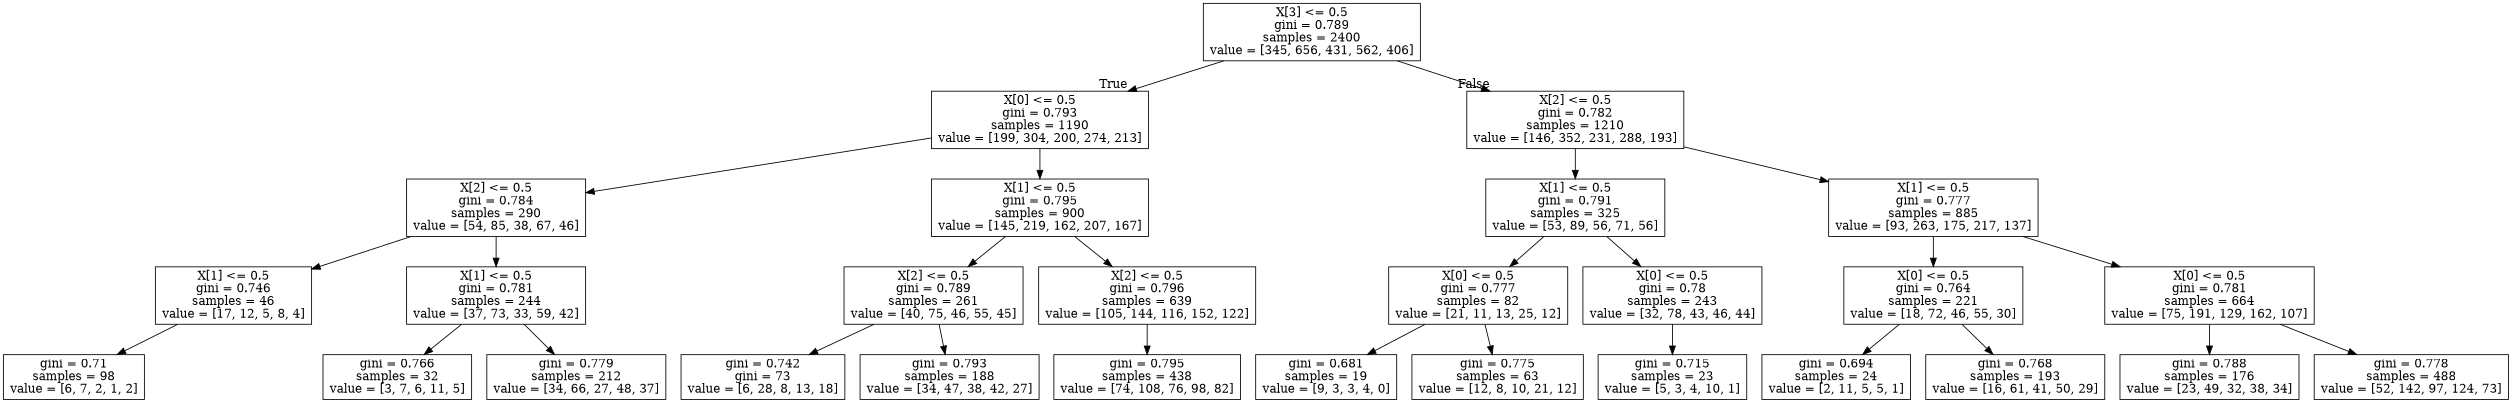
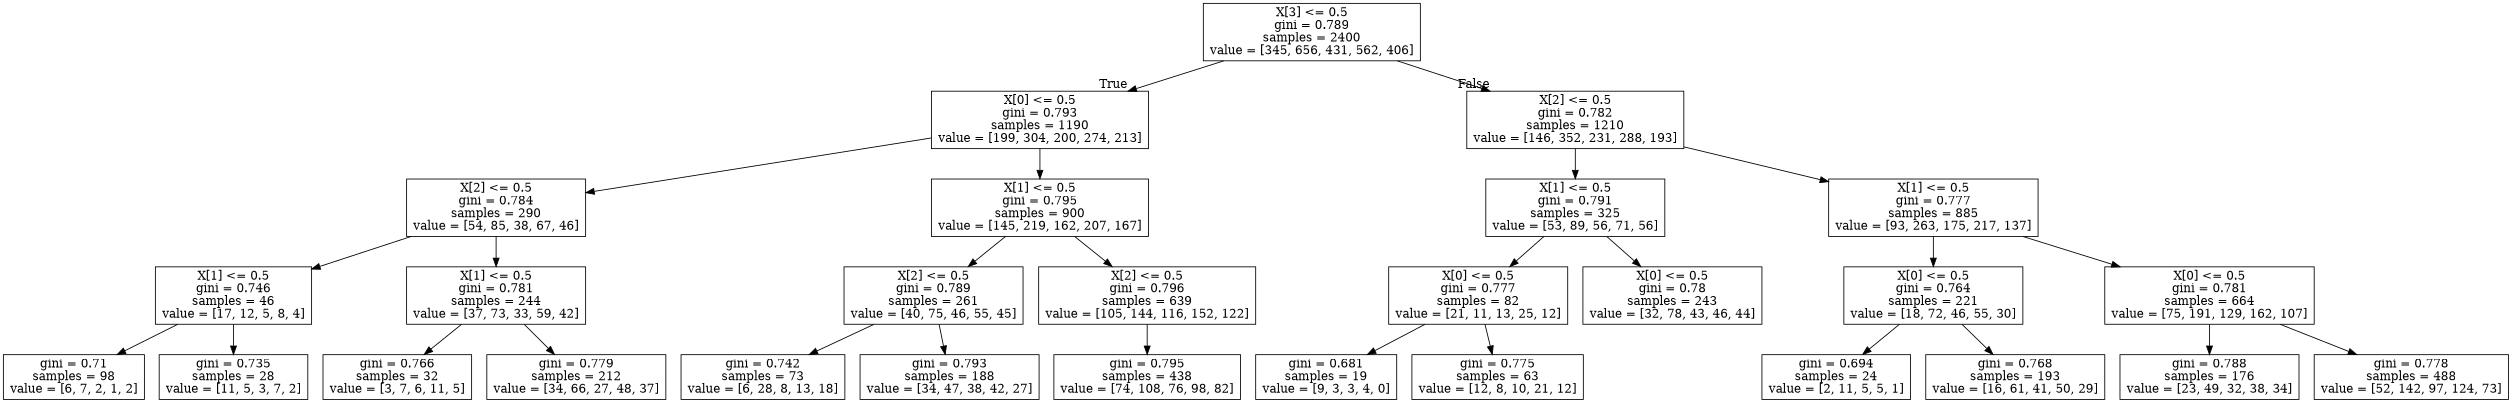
node "gini = 0.735 samples = 28 value = [11, 5, 3, 7, 2]": added
node "gini = 0.742 gini = 73 value = [6, 28, 8, 13, 18]": label "gini = 0.742 gini = 73 value = [6, 28, 8, 13, 18]" -> "gini = 0.742 samples = 73 value = [6, 28, 8, 13, 18]"
node "gini = 0.715 samples = 23 value = [5, 3, 4, 10, 1]": removed
